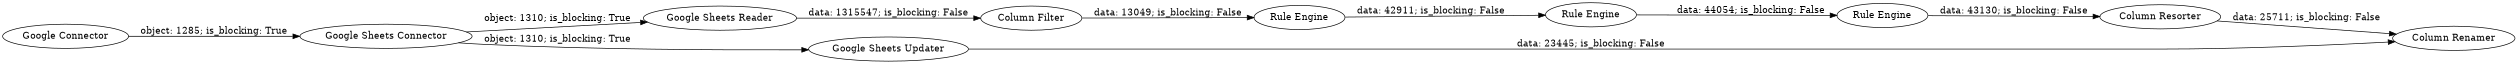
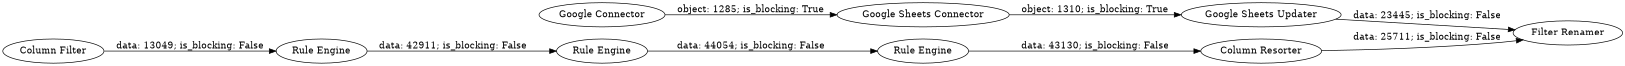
node "Google Sheets Reader": removed
node "Column Renamer": label "Column Renamer" -> "Filter Renamer"
